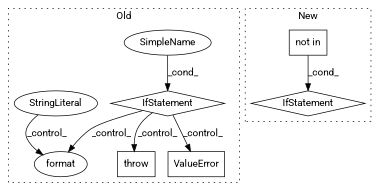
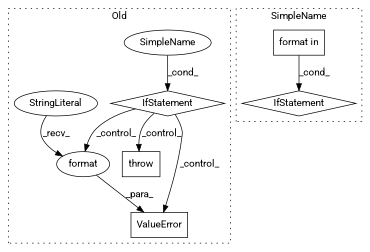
cluster "New": label "New" -> "SimpleName"
node "not in": label "not in" -> "format in"
edge "StringLiteral" -> "format": label "_control_" -> "_recv_"
edge "format" -> "ValueError": added, label "_para_"
